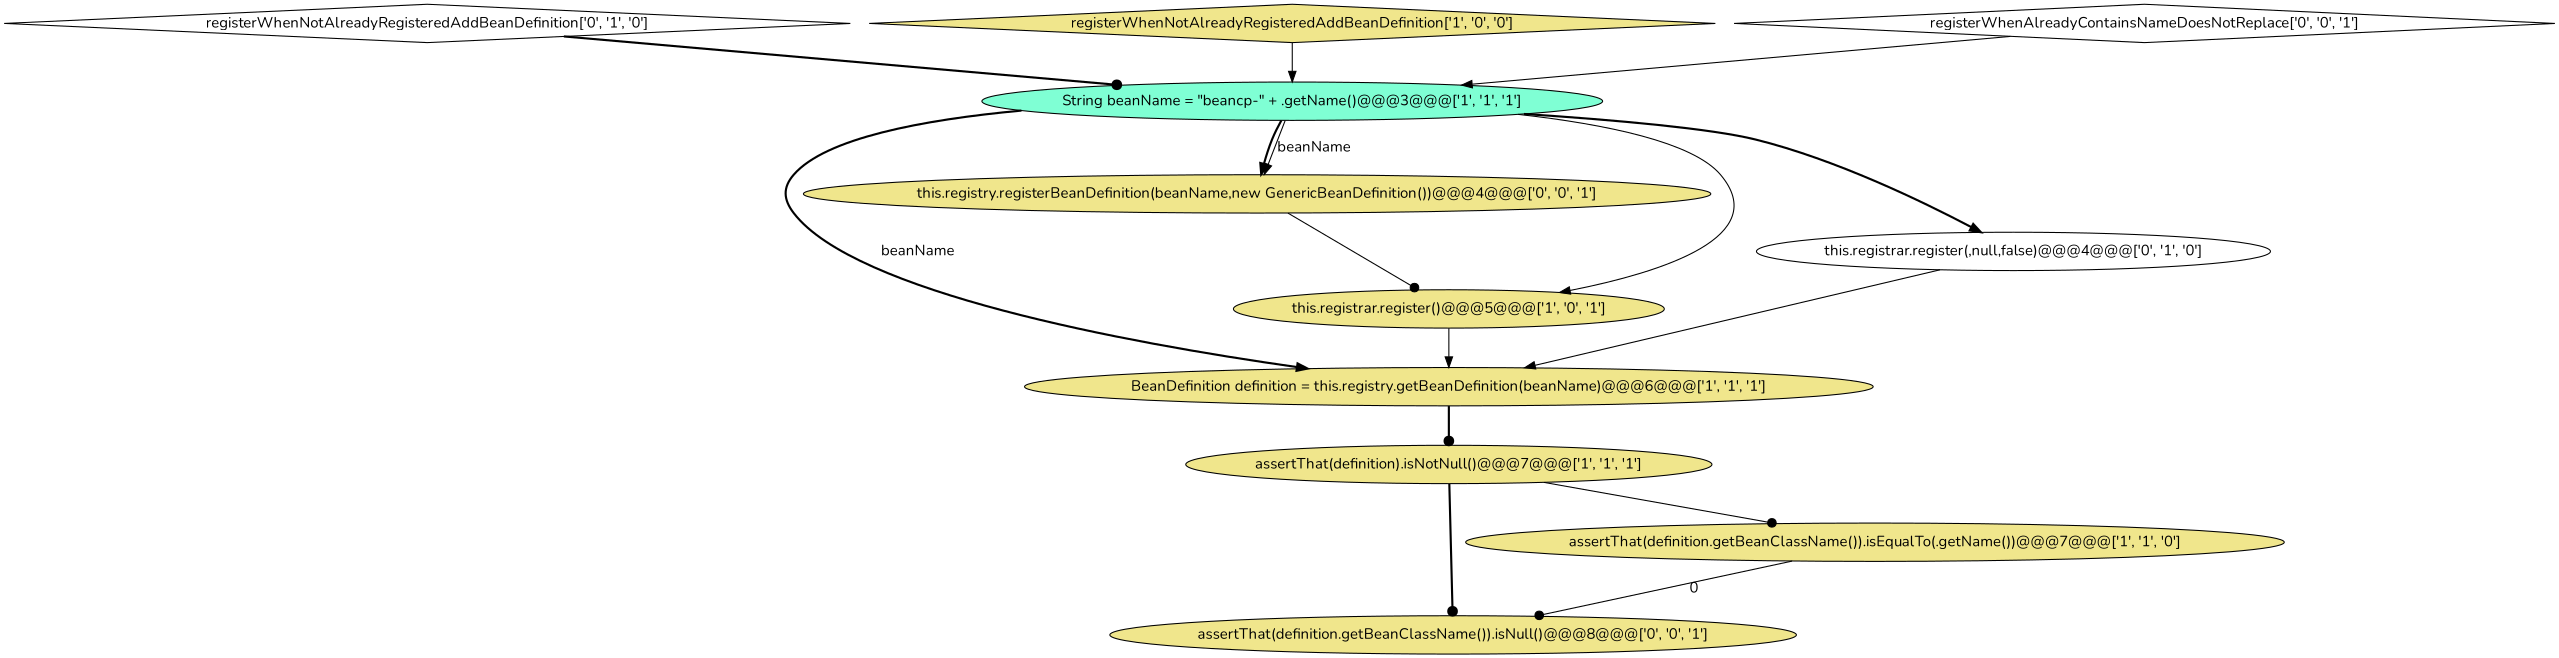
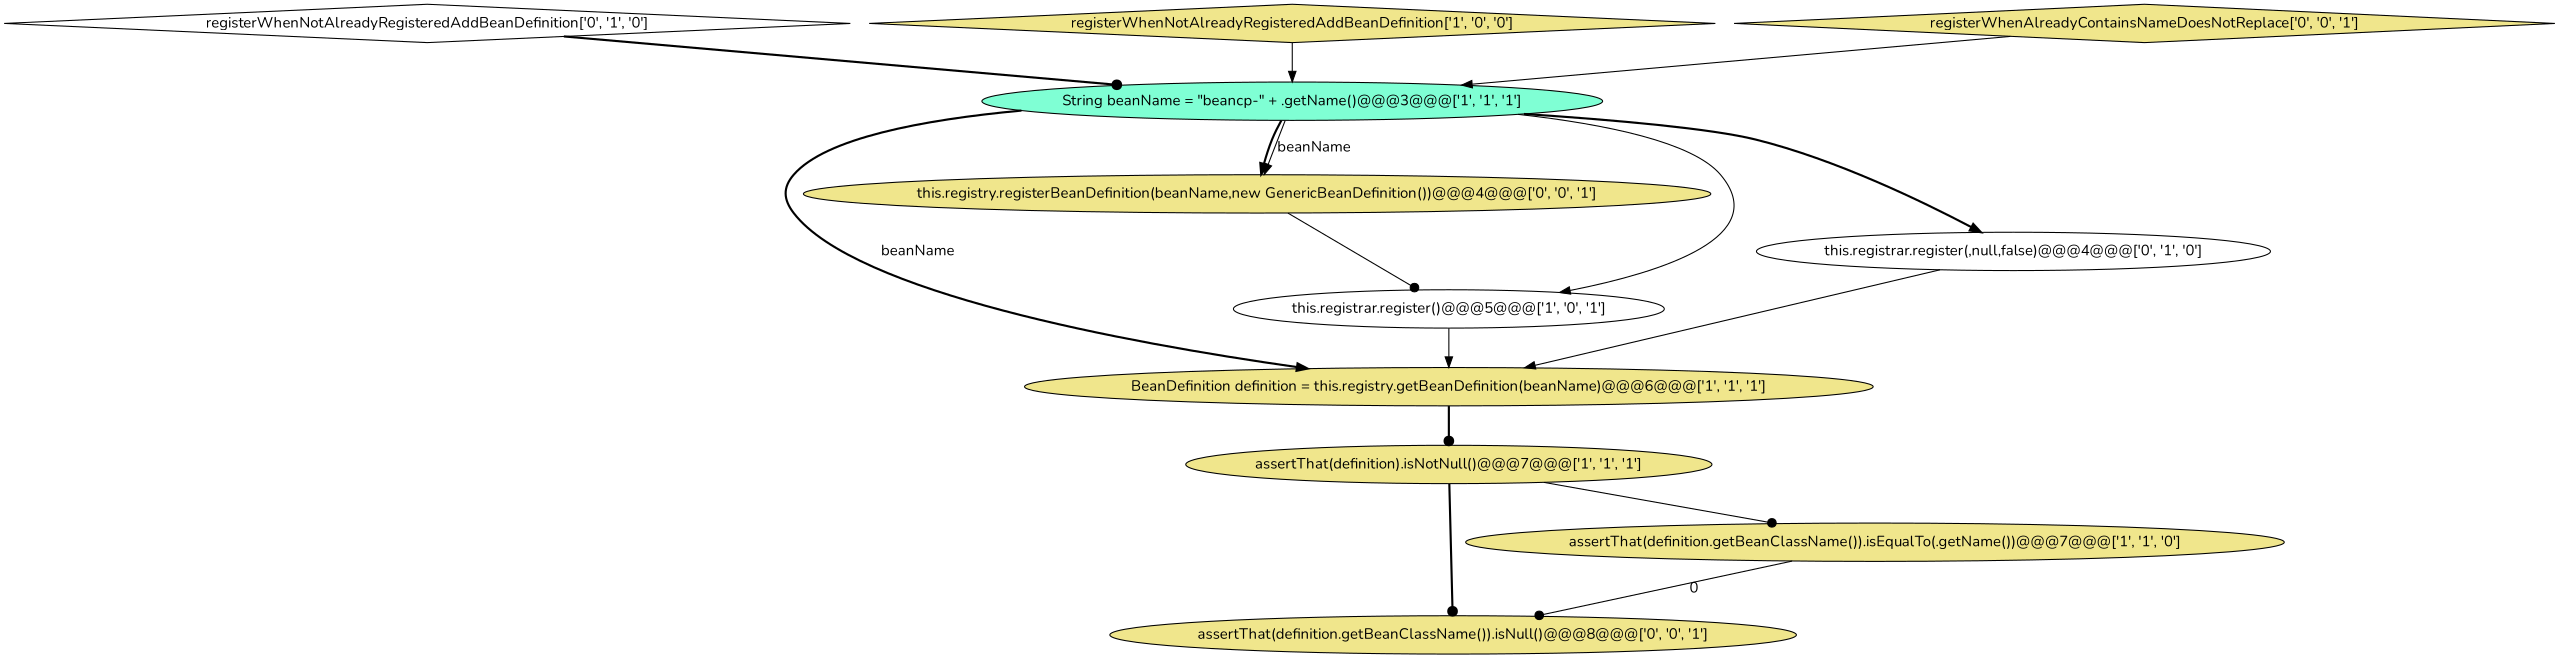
node "registerWhenAlreadyContainsNameDoesNotReplace['0', '0', '1']": fillcolor white -> khaki
node "this.registrar.register()@@@5@@@['1', '0', '1']": fillcolor khaki -> white
